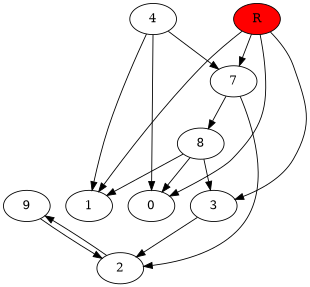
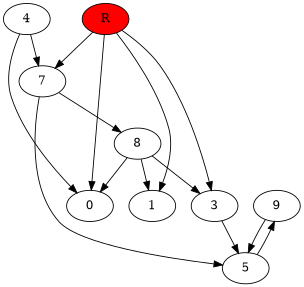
edge "4" -> "1": removed
node "2": label "2" -> "5"
